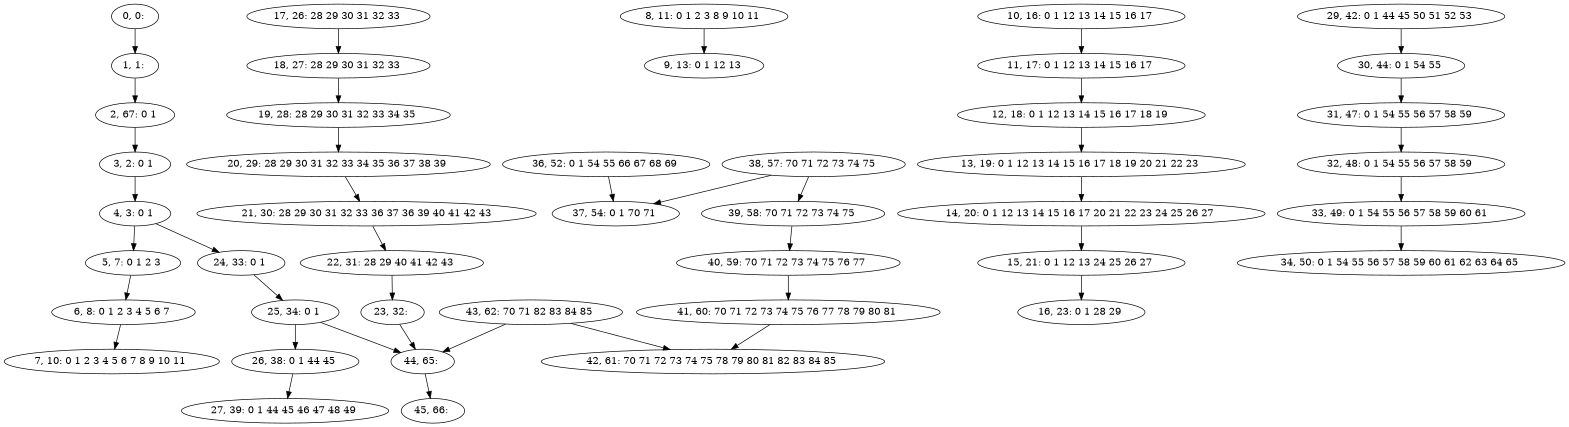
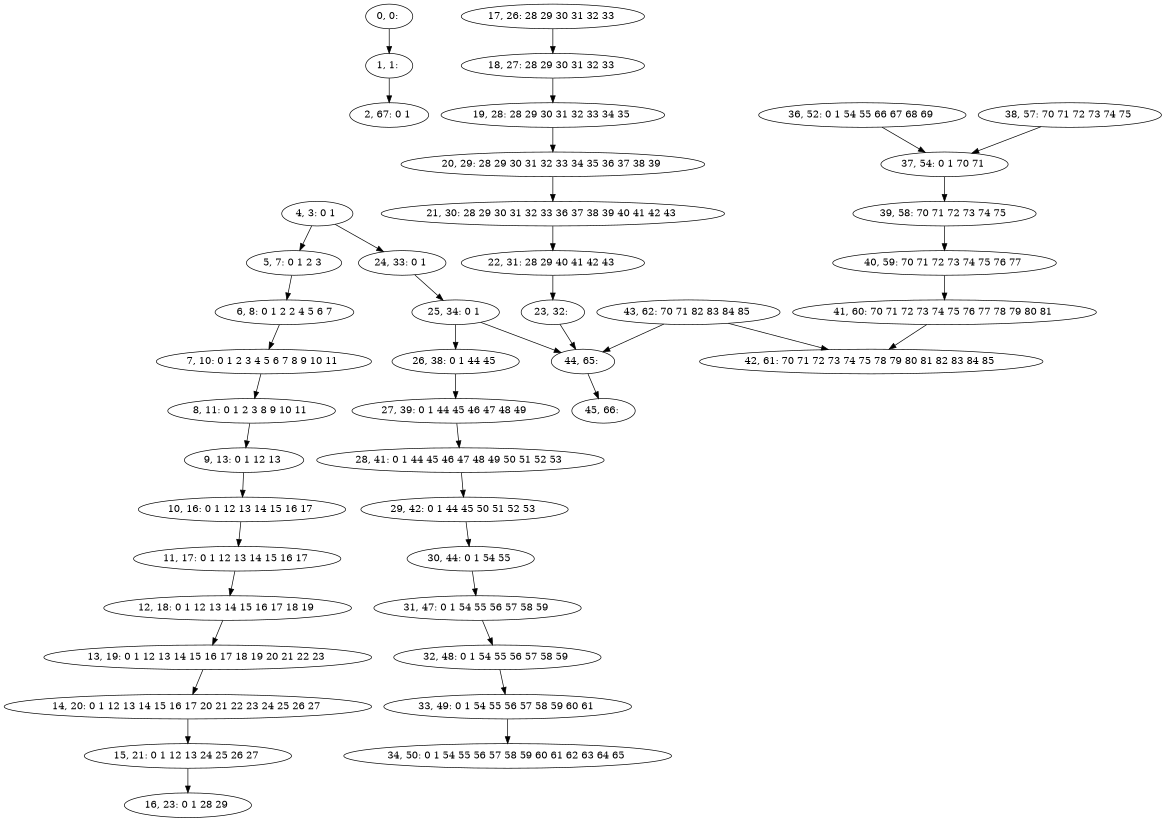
node "3, 2: 0 1": removed
edge "38, 57: 70 71 72 73 74 75" -> "39, 58: 70 71 72 73 74 75": now "37, 54: 0 1 70 71" -> "39, 58: 70 71 72 73 74 75"
node "21, 30: 28 29 30 31 32 33 36 37 36 39 40 41 42 43": label "21, 30: 28 29 30 31 32 33 36 37 36 39 40 41 42 43" -> "21, 30: 28 29 30 31 32 33 36 37 38 39 40 41 42 43"
node "6, 8: 0 1 2 3 4 5 6 7": label "6, 8: 0 1 2 3 4 5 6 7" -> "6, 8: 0 1 2 2 4 5 6 7"
edge "7, 10: 0 1 2 3 4 5 6 7 8 9 10 11" -> "8, 11: 0 1 2 3 8 9 10 11": added
node "28, 41: 0 1 44 45 46 47 48 49 50 51 52 53": added
edge "9, 13: 0 1 12 13" -> "10, 16: 0 1 12 13 14 15 16 17": added
